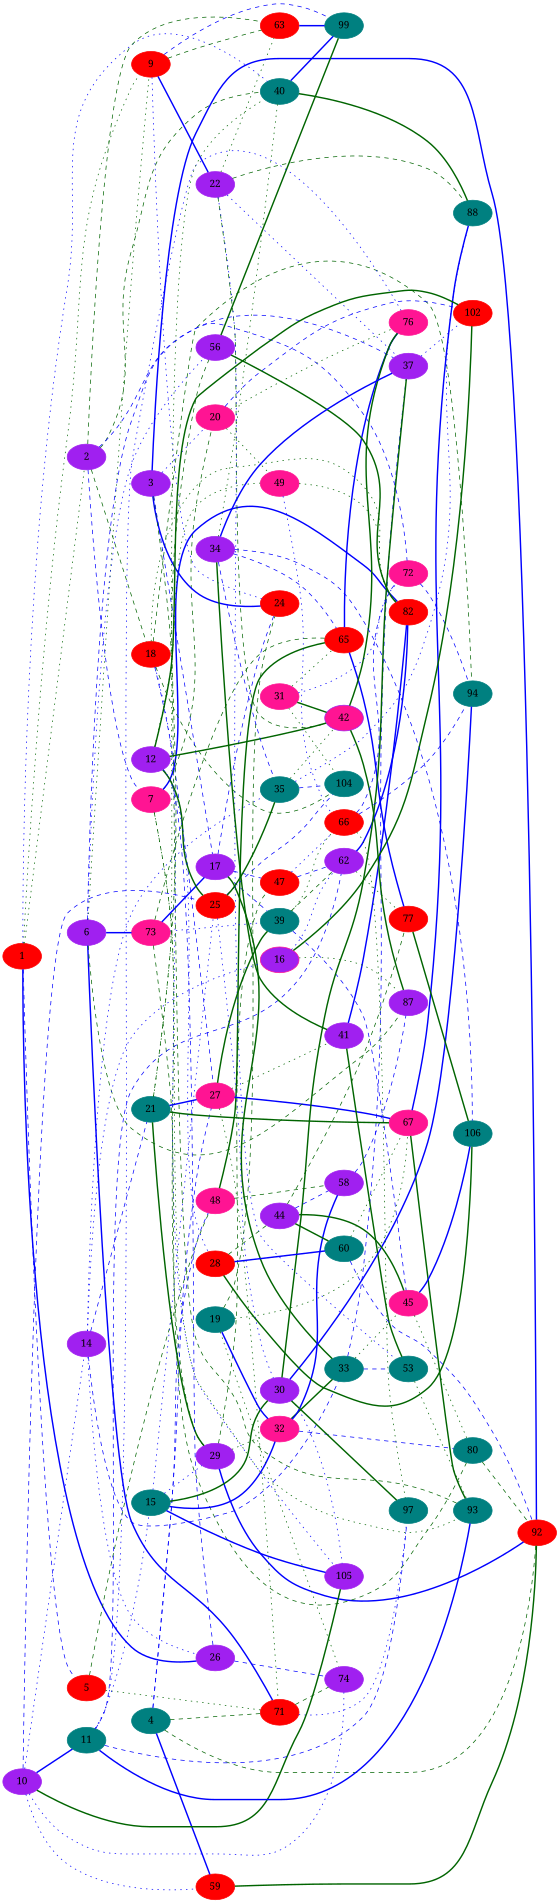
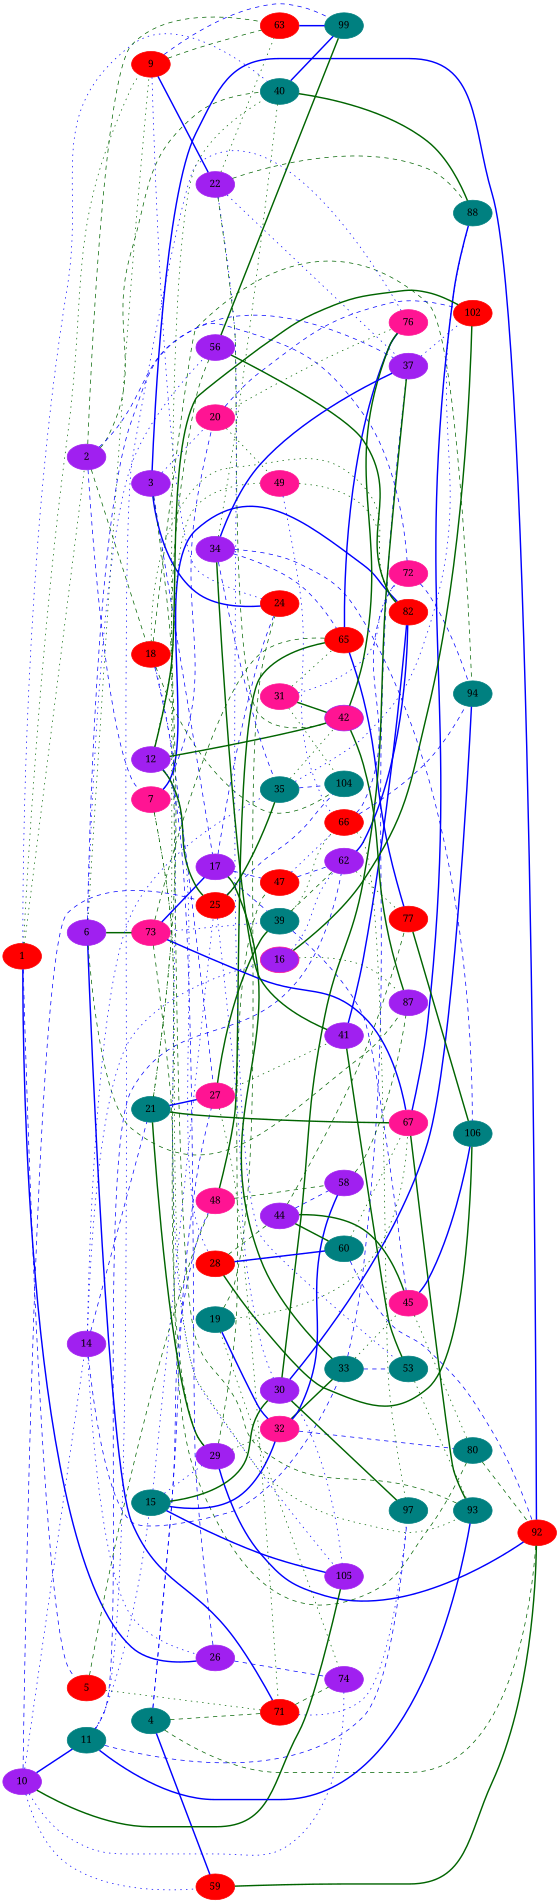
edge "20" -- "7": color darkgreen -> blue
edge "6" -- "73": color blue -> darkgreen
edge "87" -- "58": color blue -> darkgreen
edge "27" -- "67": now "73" -- "67"
